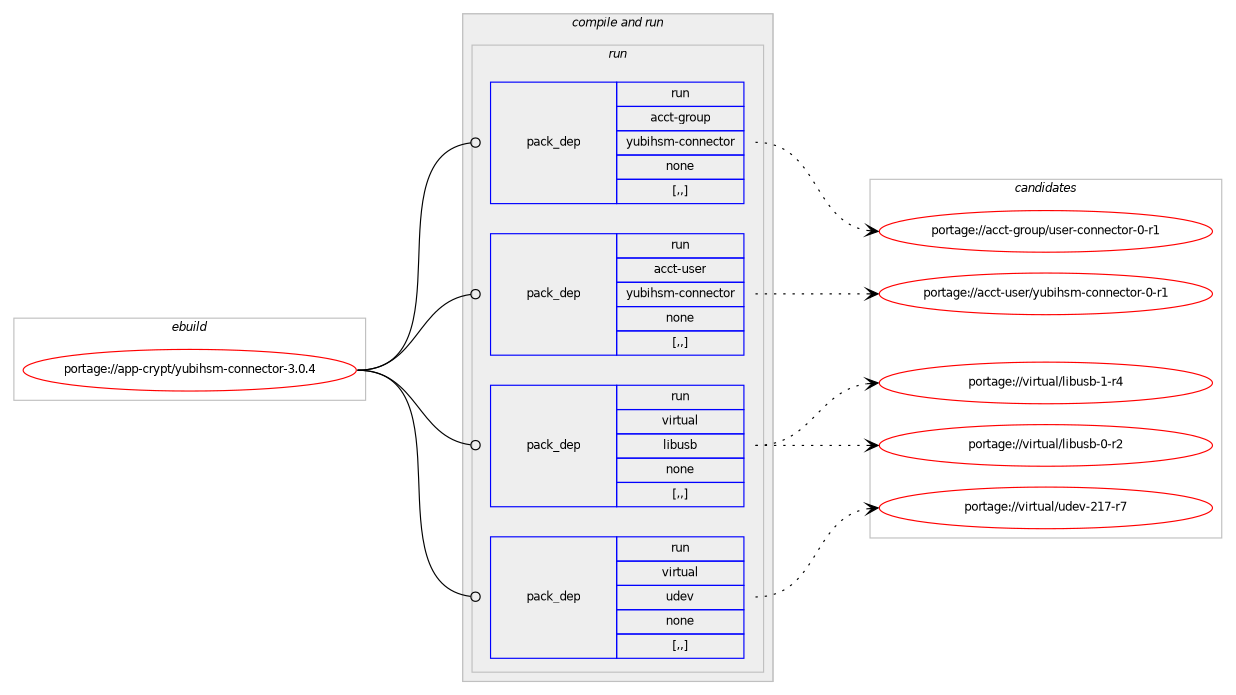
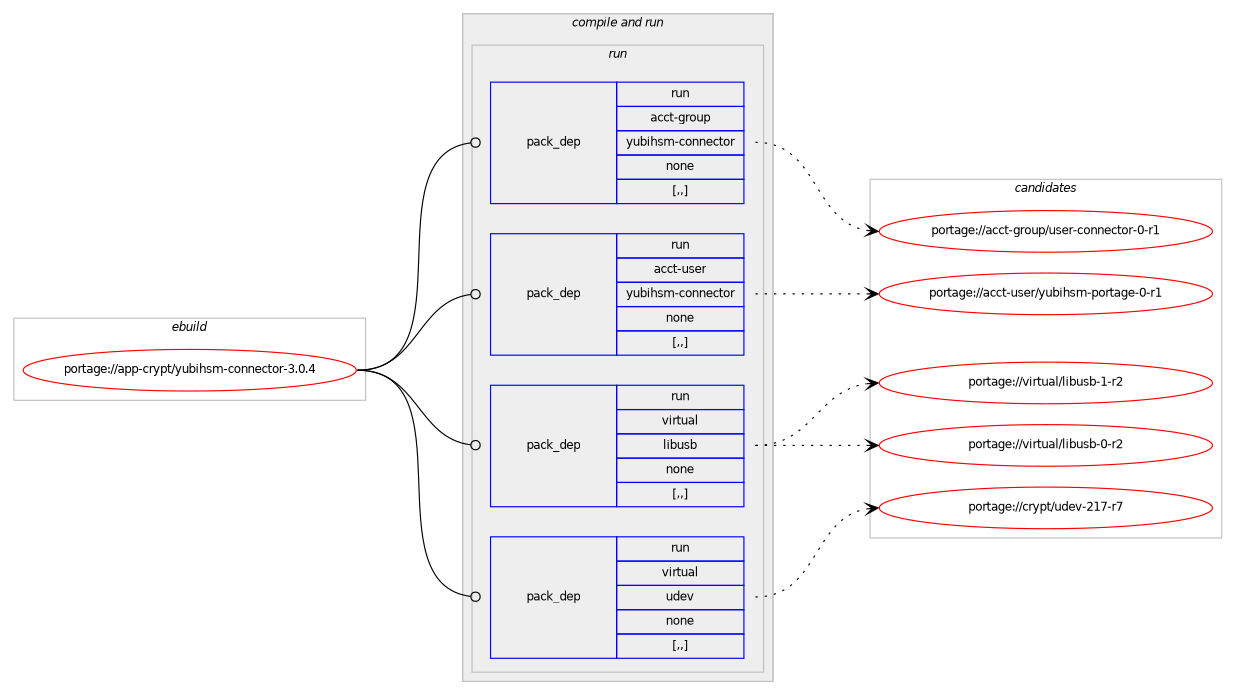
node "portage://acct-user/yubihsm-connector-0-r1": label "portage://acct-user/yubihsm-connector-0-r1" -> "portage://acct-user/yubihsm-portage-0-r1"
node "portage://virtual/libusb-1-r4": label "portage://virtual/libusb-1-r4" -> "portage://virtual/libusb-1-r2"
node "portage://virtual/udev-217-r7": label "portage://virtual/udev-217-r7" -> "portage://crypt/udev-217-r7"
